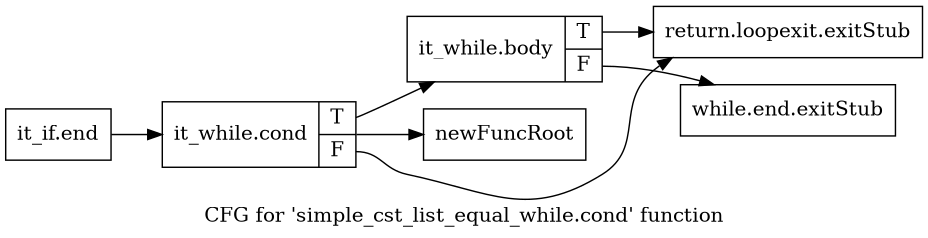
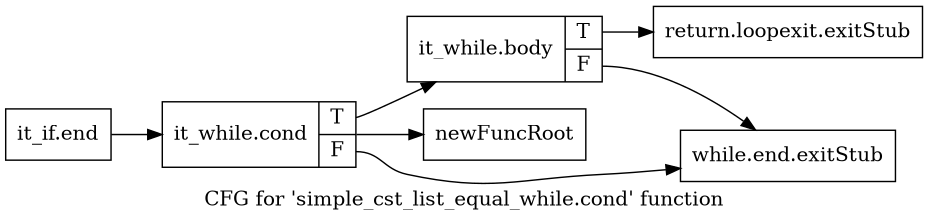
edge "it_while.cond" -> "return.loopexit.exitStub": now "it_while.cond" -> "while.end.exitStub"
